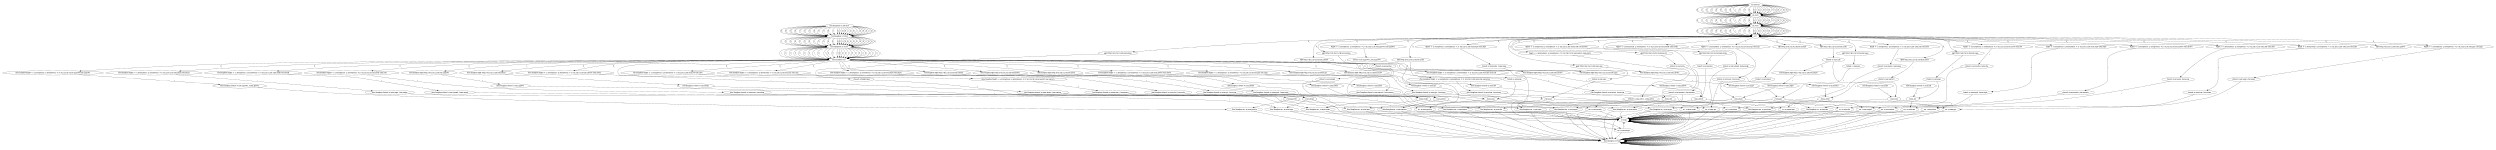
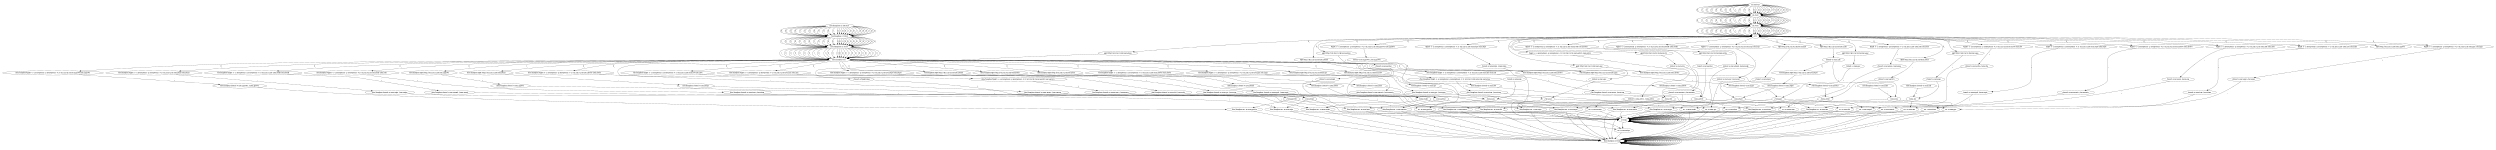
node "wget http://185.158.112.178/oxca.i686": removed
edge "rm -rf oxca.mips" -> "cd /tmp": reversed
